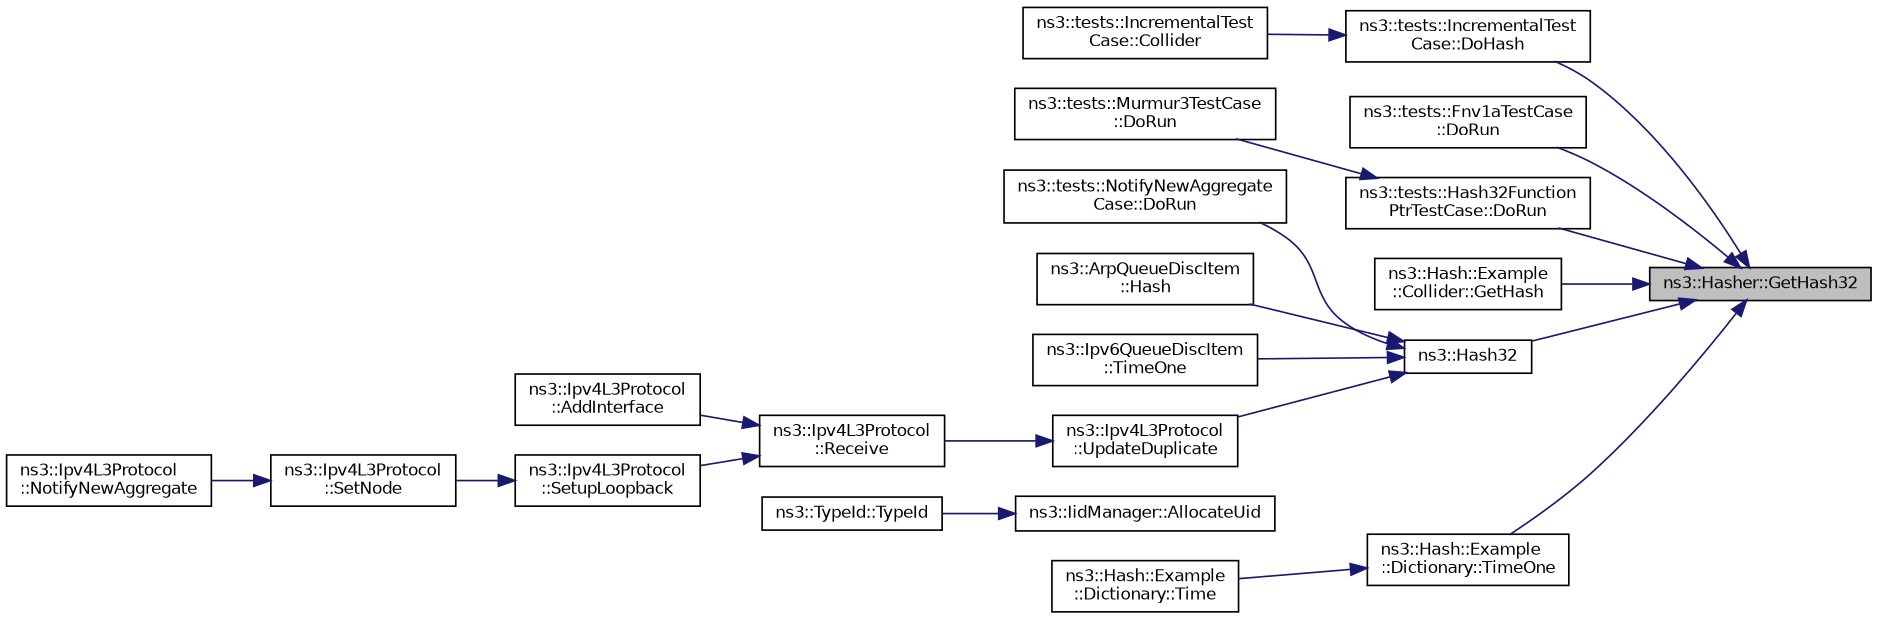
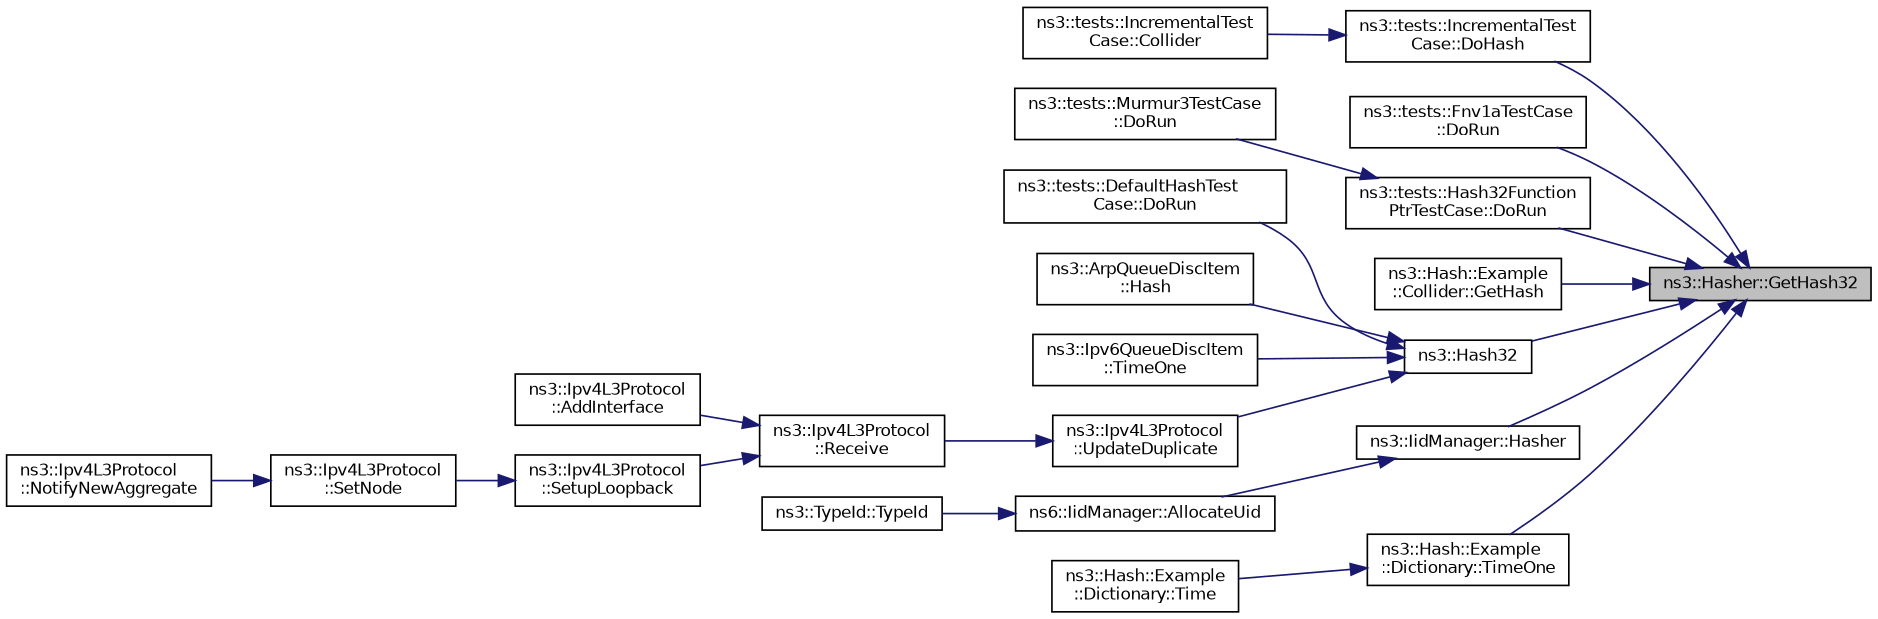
node "ns3::tests::NotifyNewAggregate Case::DoRun": label "ns3::tests::NotifyNewAggregate Case::DoRun" -> "ns3::tests::DefaultHashTest Case::DoRun"
node "ns3::IidManager::Hasher": added
node "ns3::IidManager::AllocateUid": label "ns3::IidManager::AllocateUid" -> "ns6::IidManager::AllocateUid"
